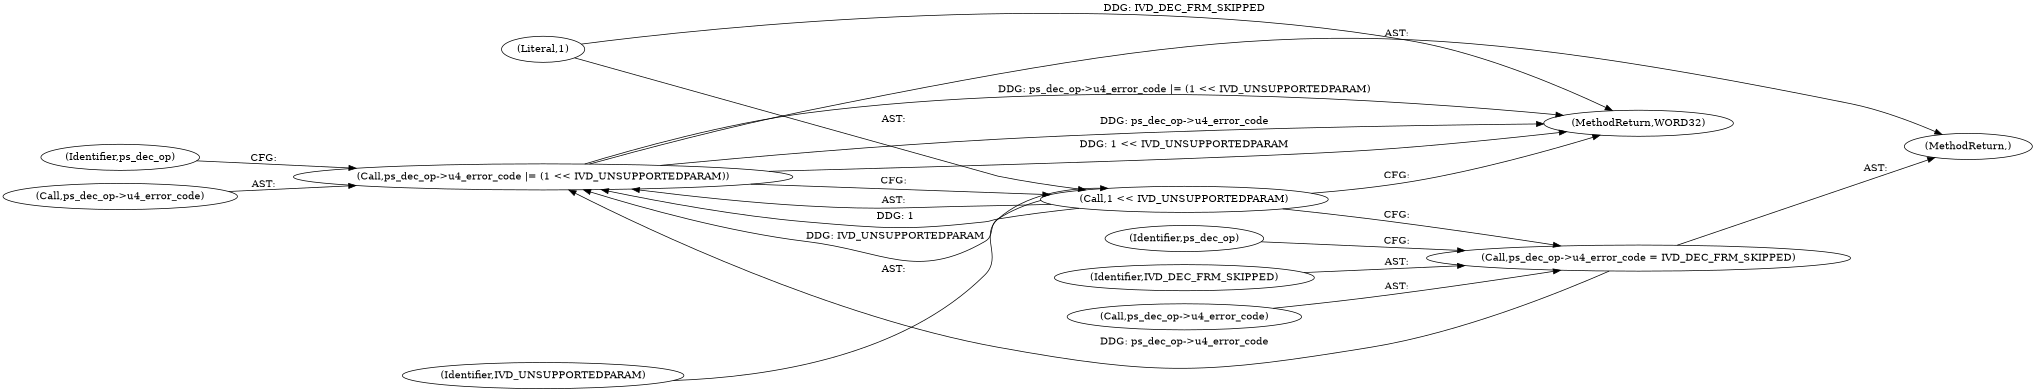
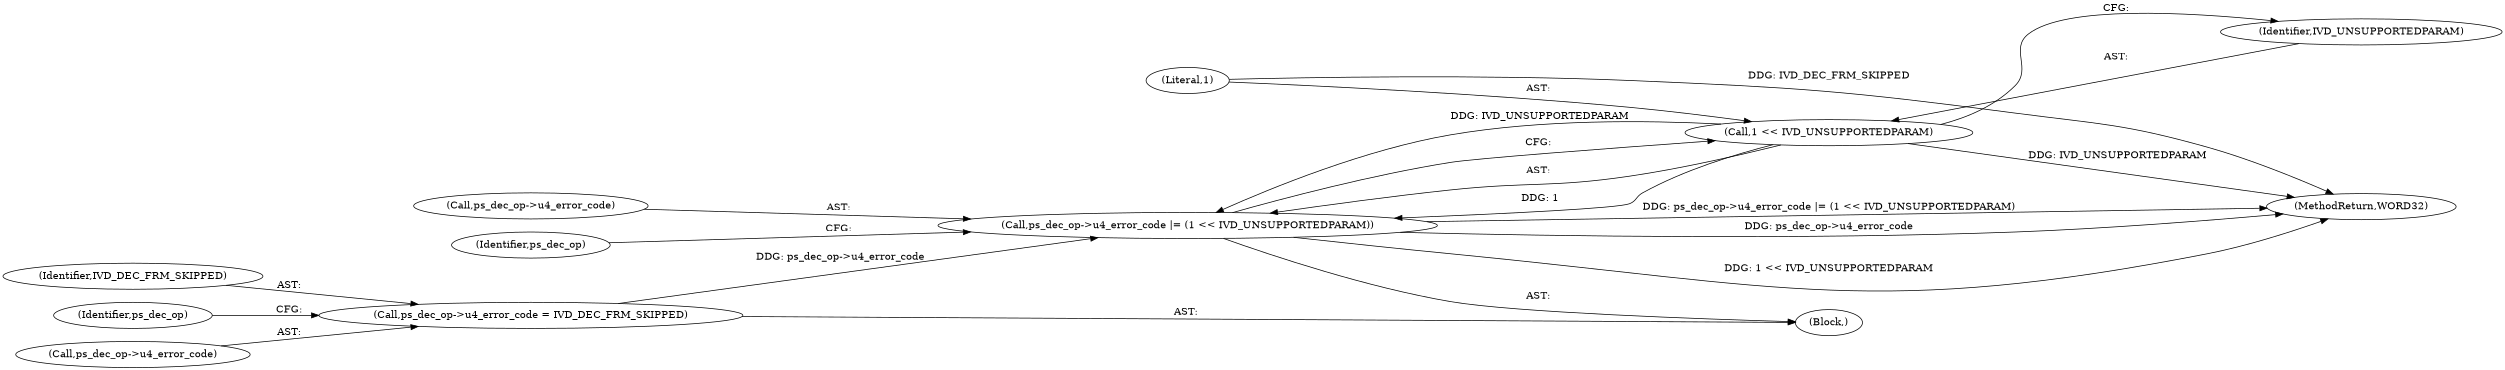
node "(MethodReturn,)": label "(MethodReturn,)" -> "(Block,)"
edge "(Call,1 << IVD_UNSUPPORTEDPARAM)" -> "(MethodReturn,WORD32)": label "CFG: " -> "DDG: IVD_UNSUPPORTEDPARAM"
edge "(Call,1 << IVD_UNSUPPORTEDPARAM)" -> "(Call,ps_dec_op->u4_error_code = IVD_DEC_FRM_SKIPPED)": now "(Call,1 << IVD_UNSUPPORTEDPARAM)" -> "(Identifier,IVD_UNSUPPORTEDPARAM)"
